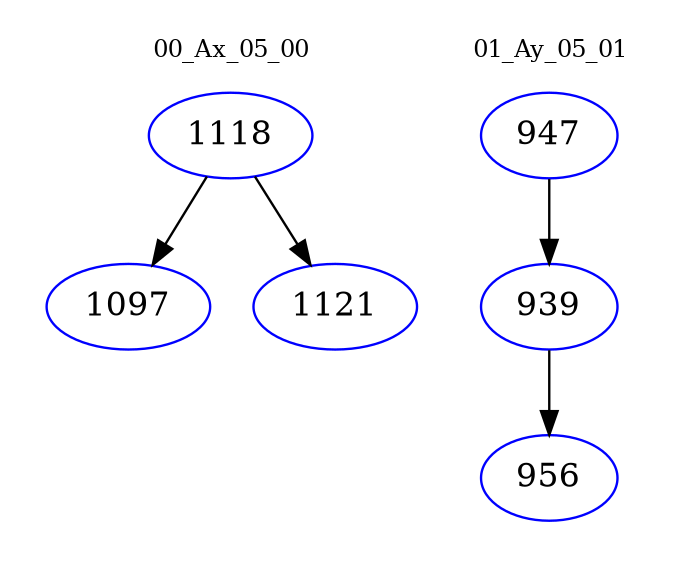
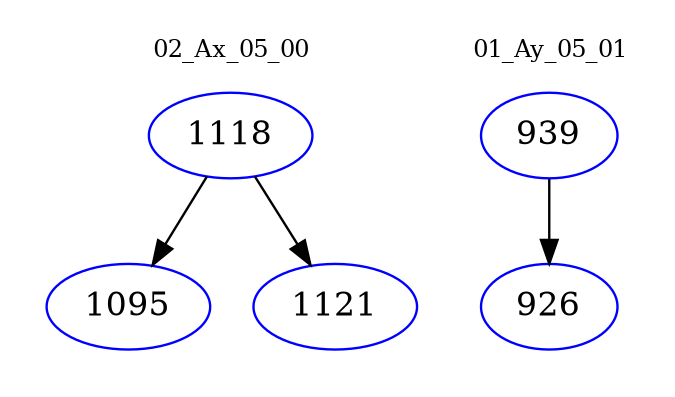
cluster "00_Ax_05_00": label "00_Ax_05_00" -> "02_Ax_05_00"
node "947": removed
node "1097": label "1097" -> "1095"
node "956": label "956" -> "926"
